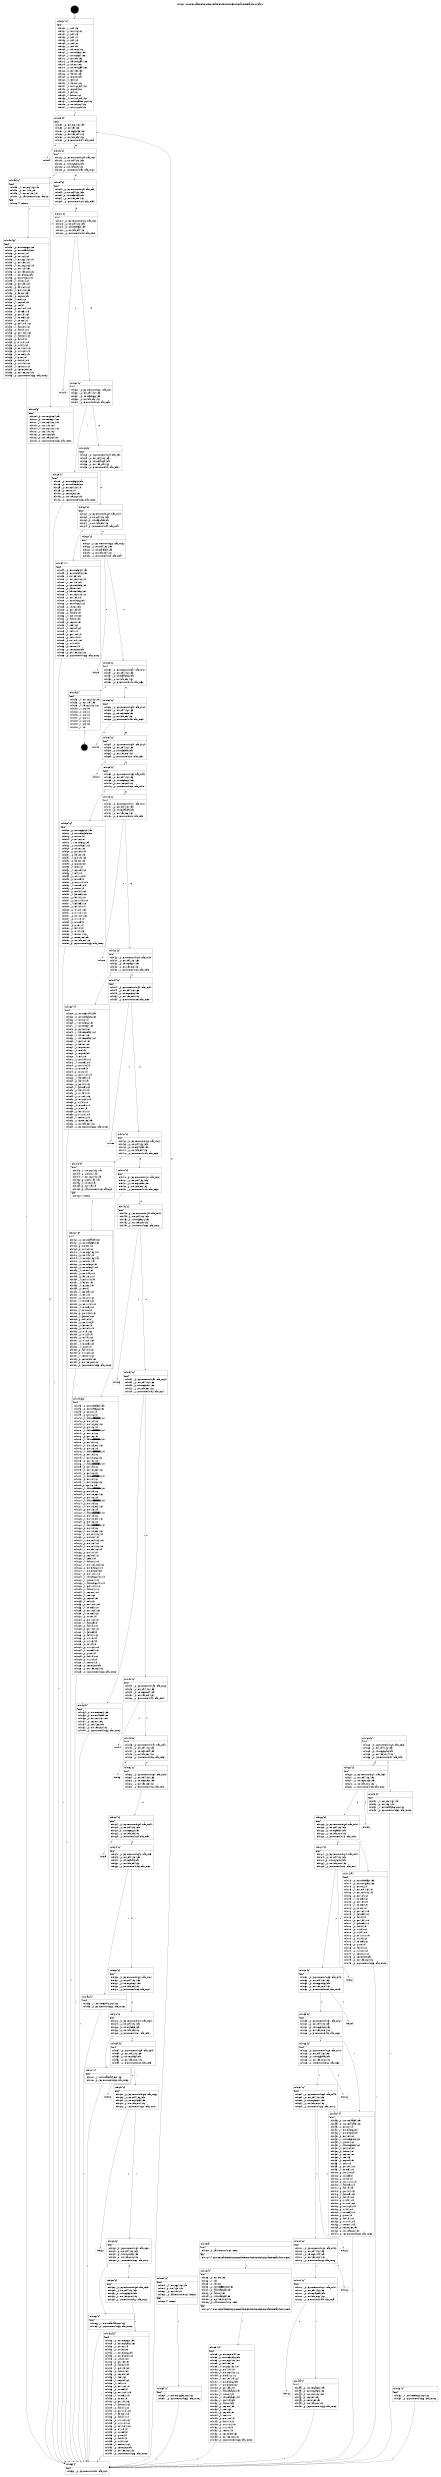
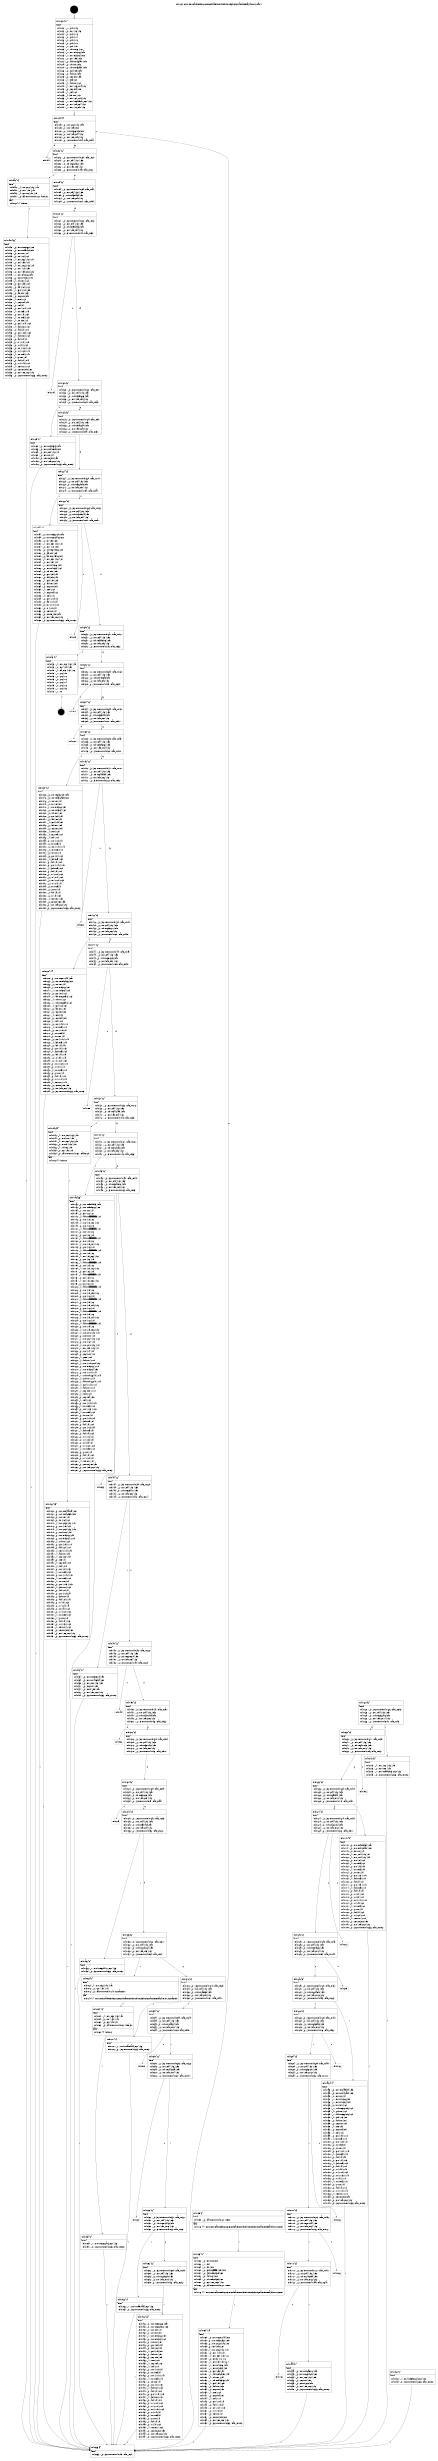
node "0x401c0d [33]": removed
node "0x401e6f [12]": added
